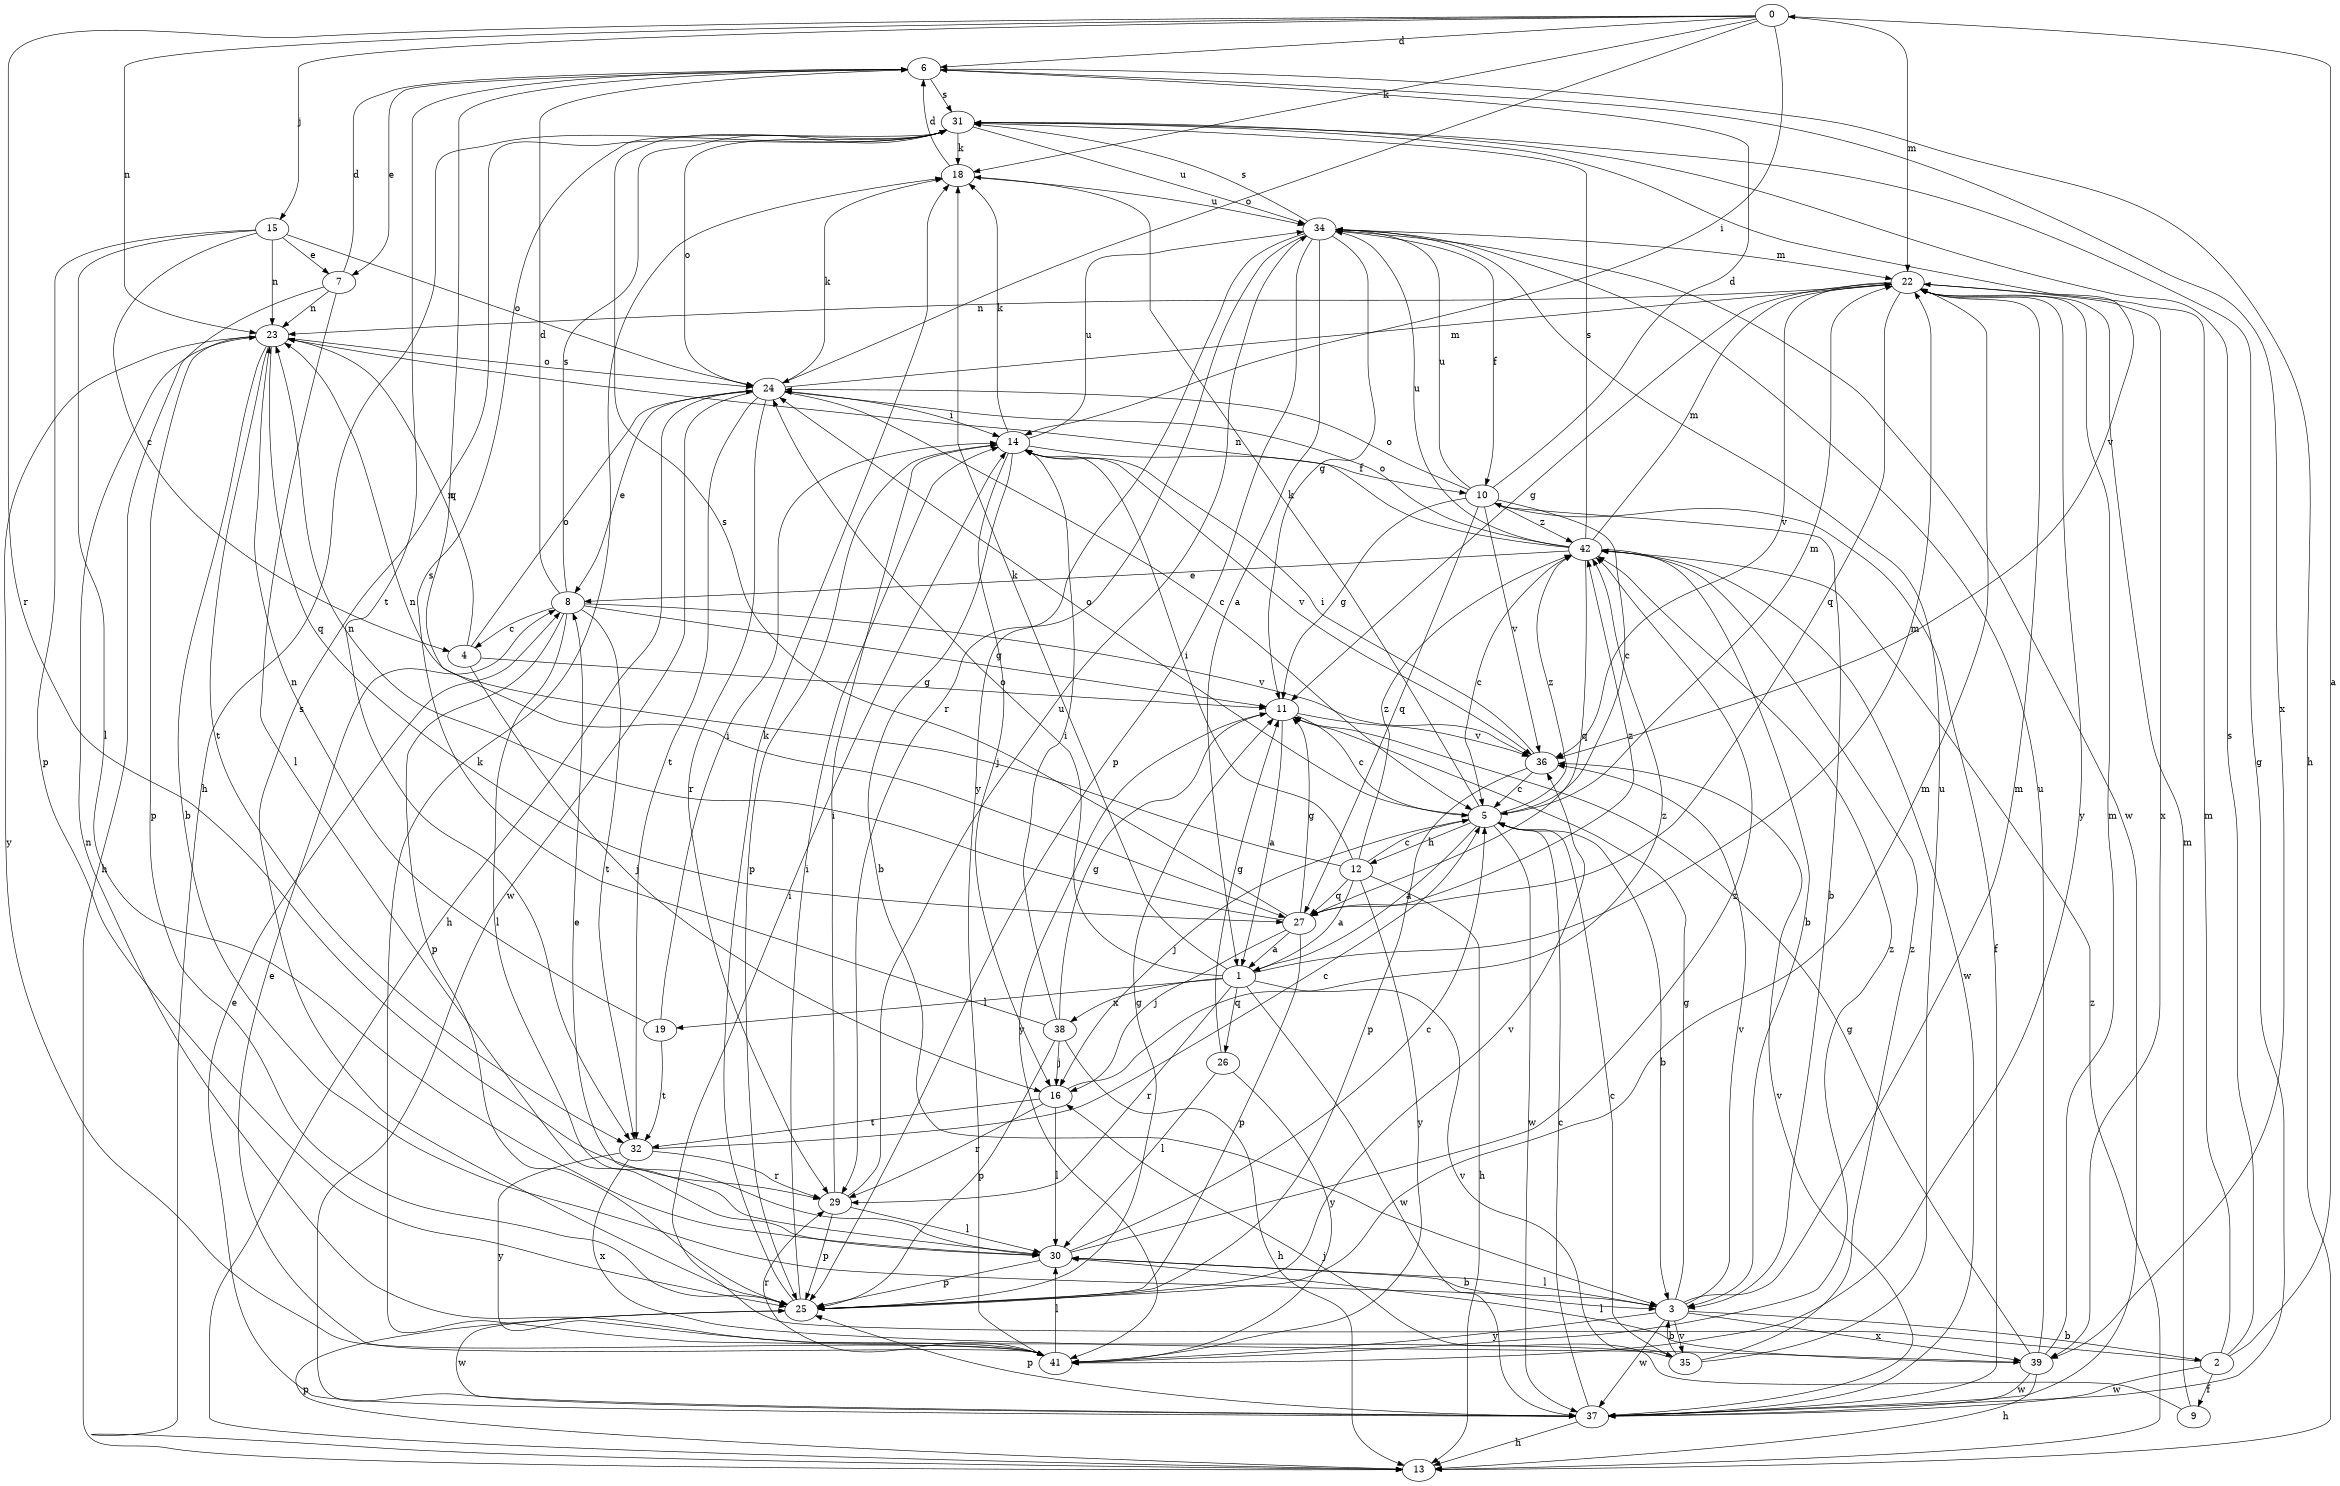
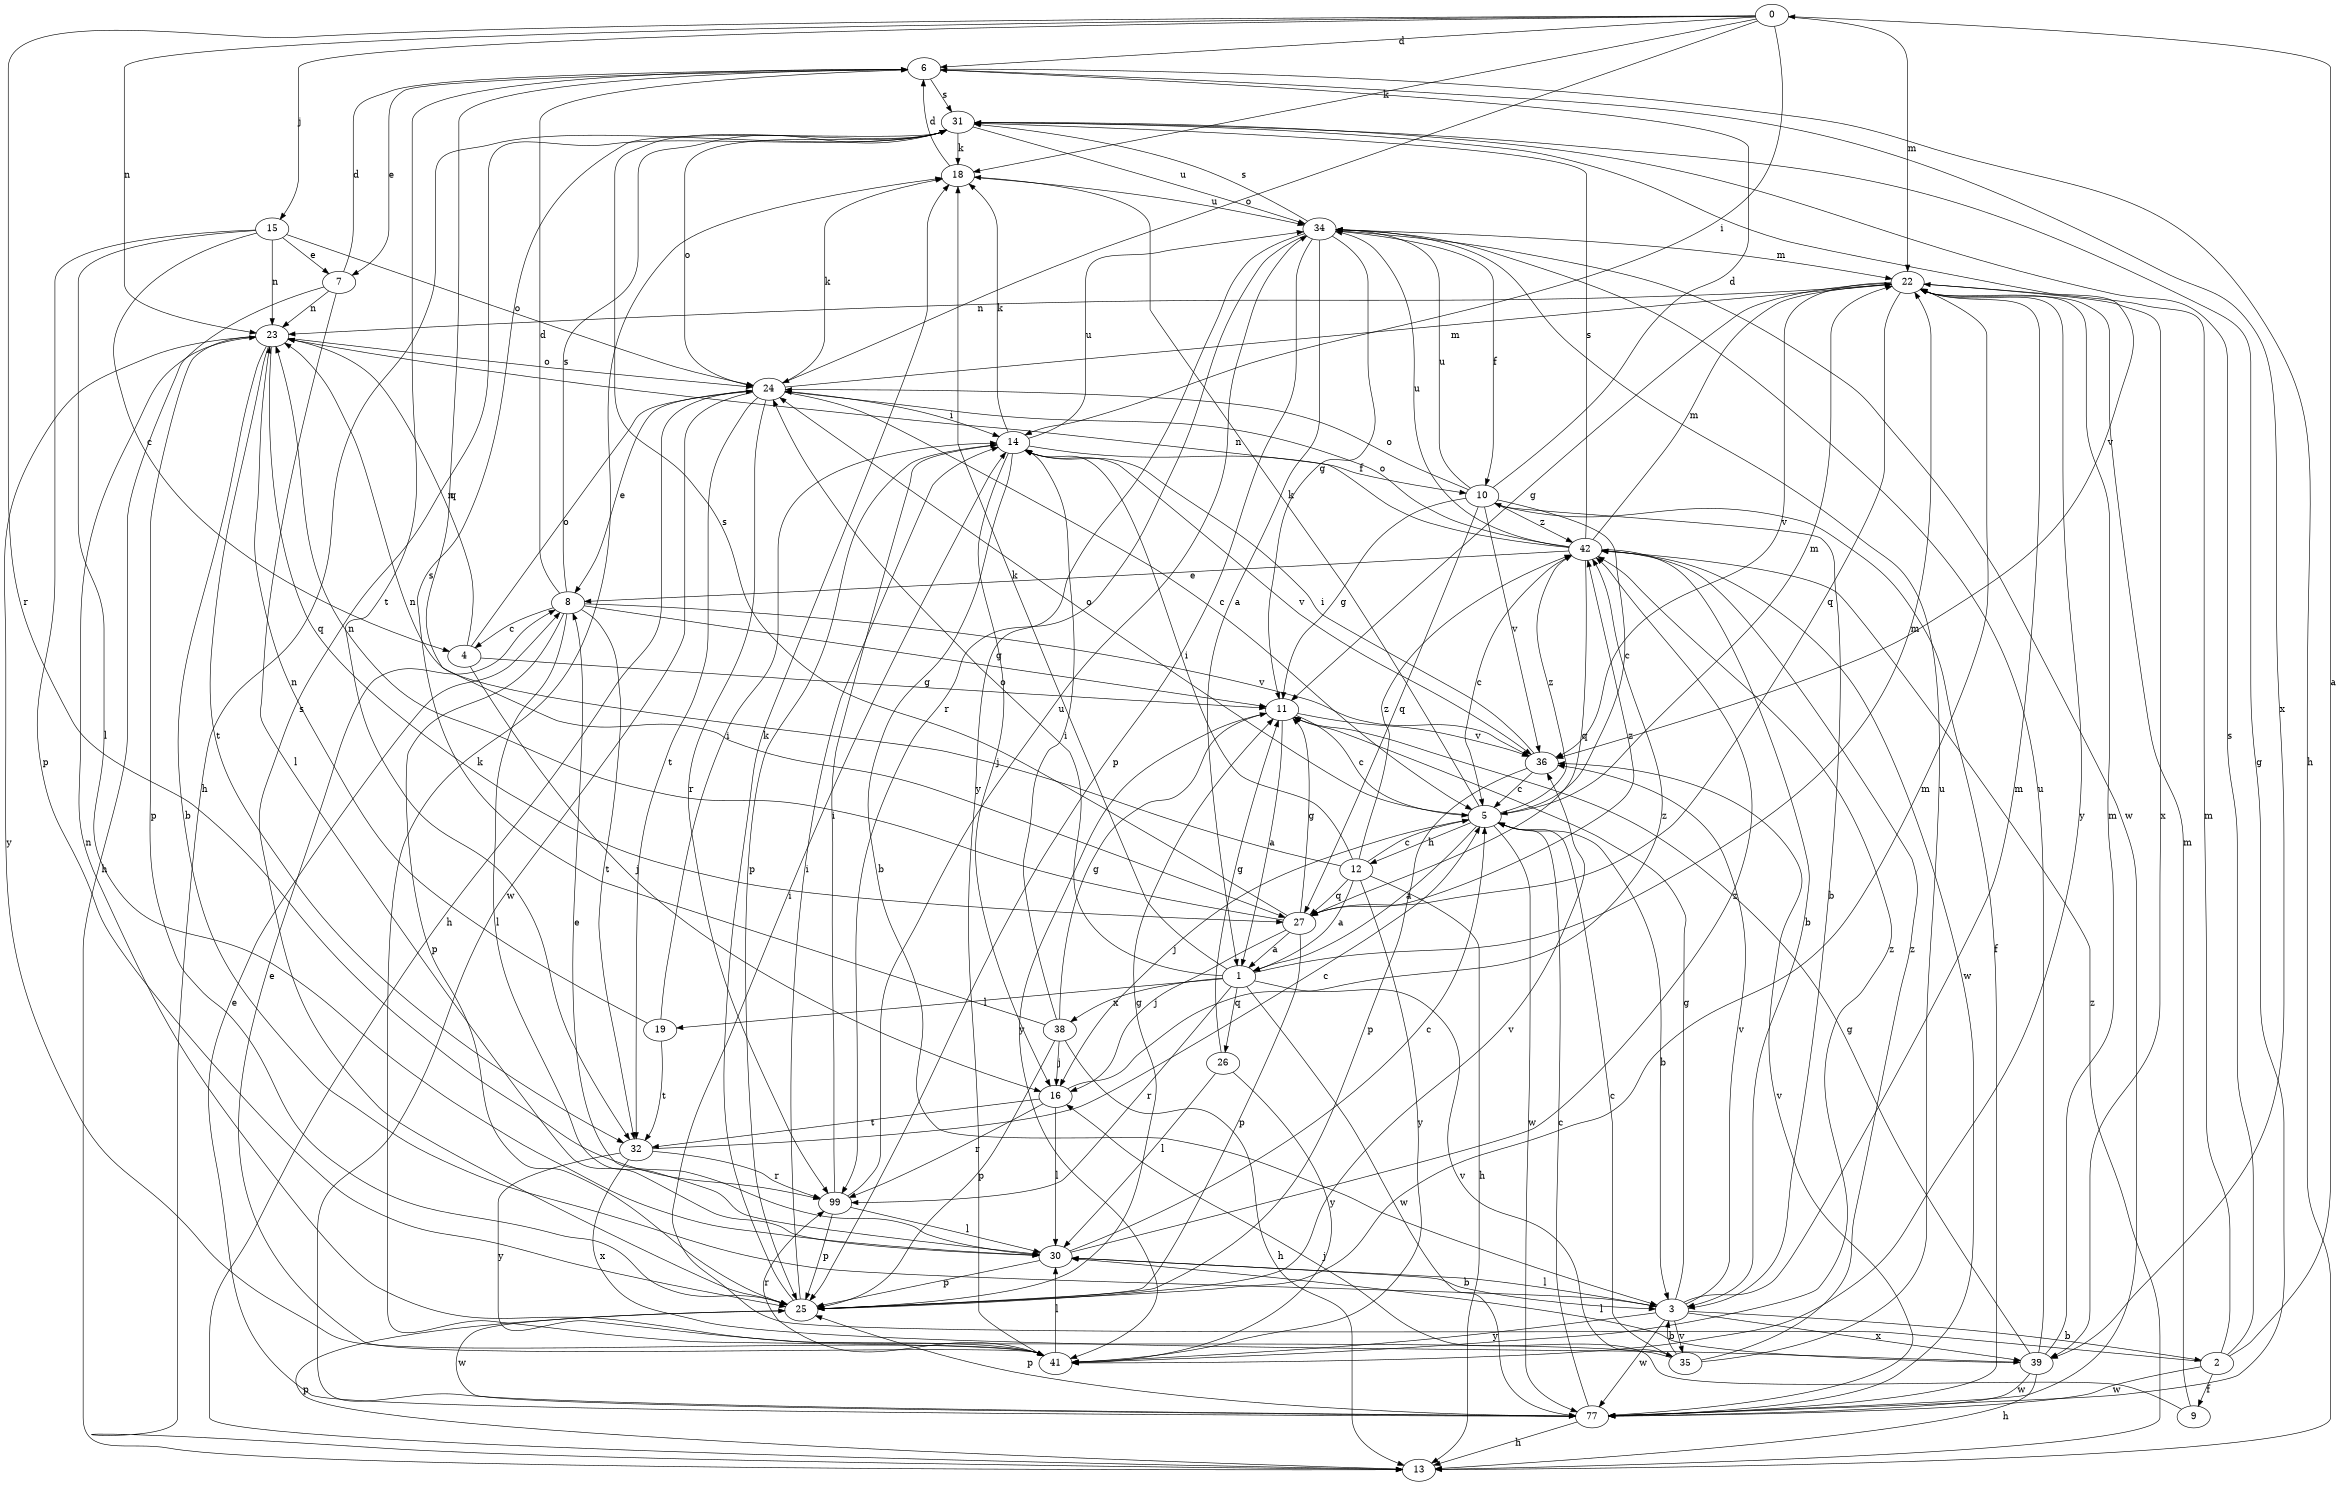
node "29": label "29" -> "99"
node "37": label "37" -> "77"
